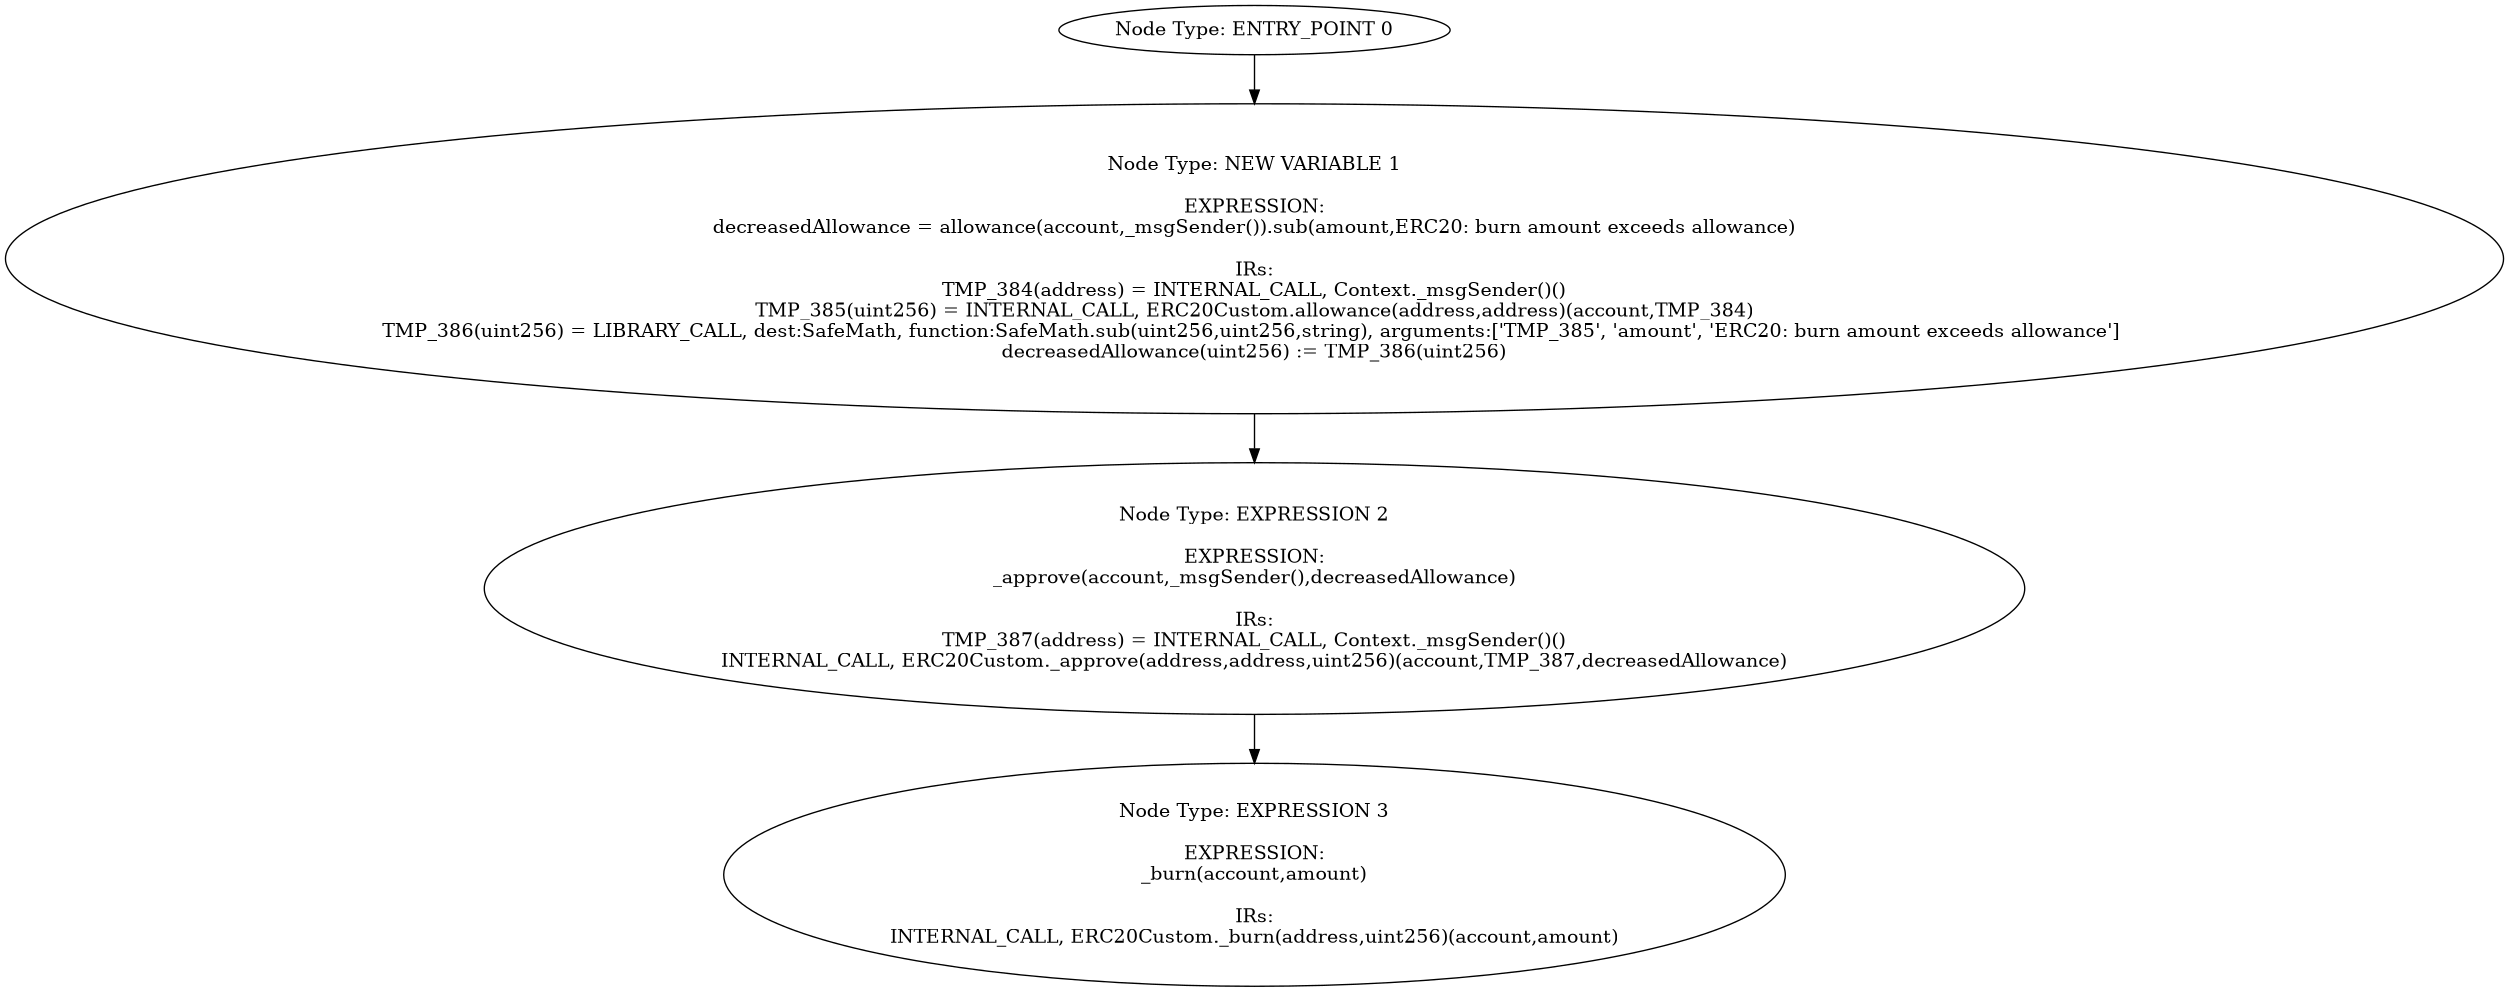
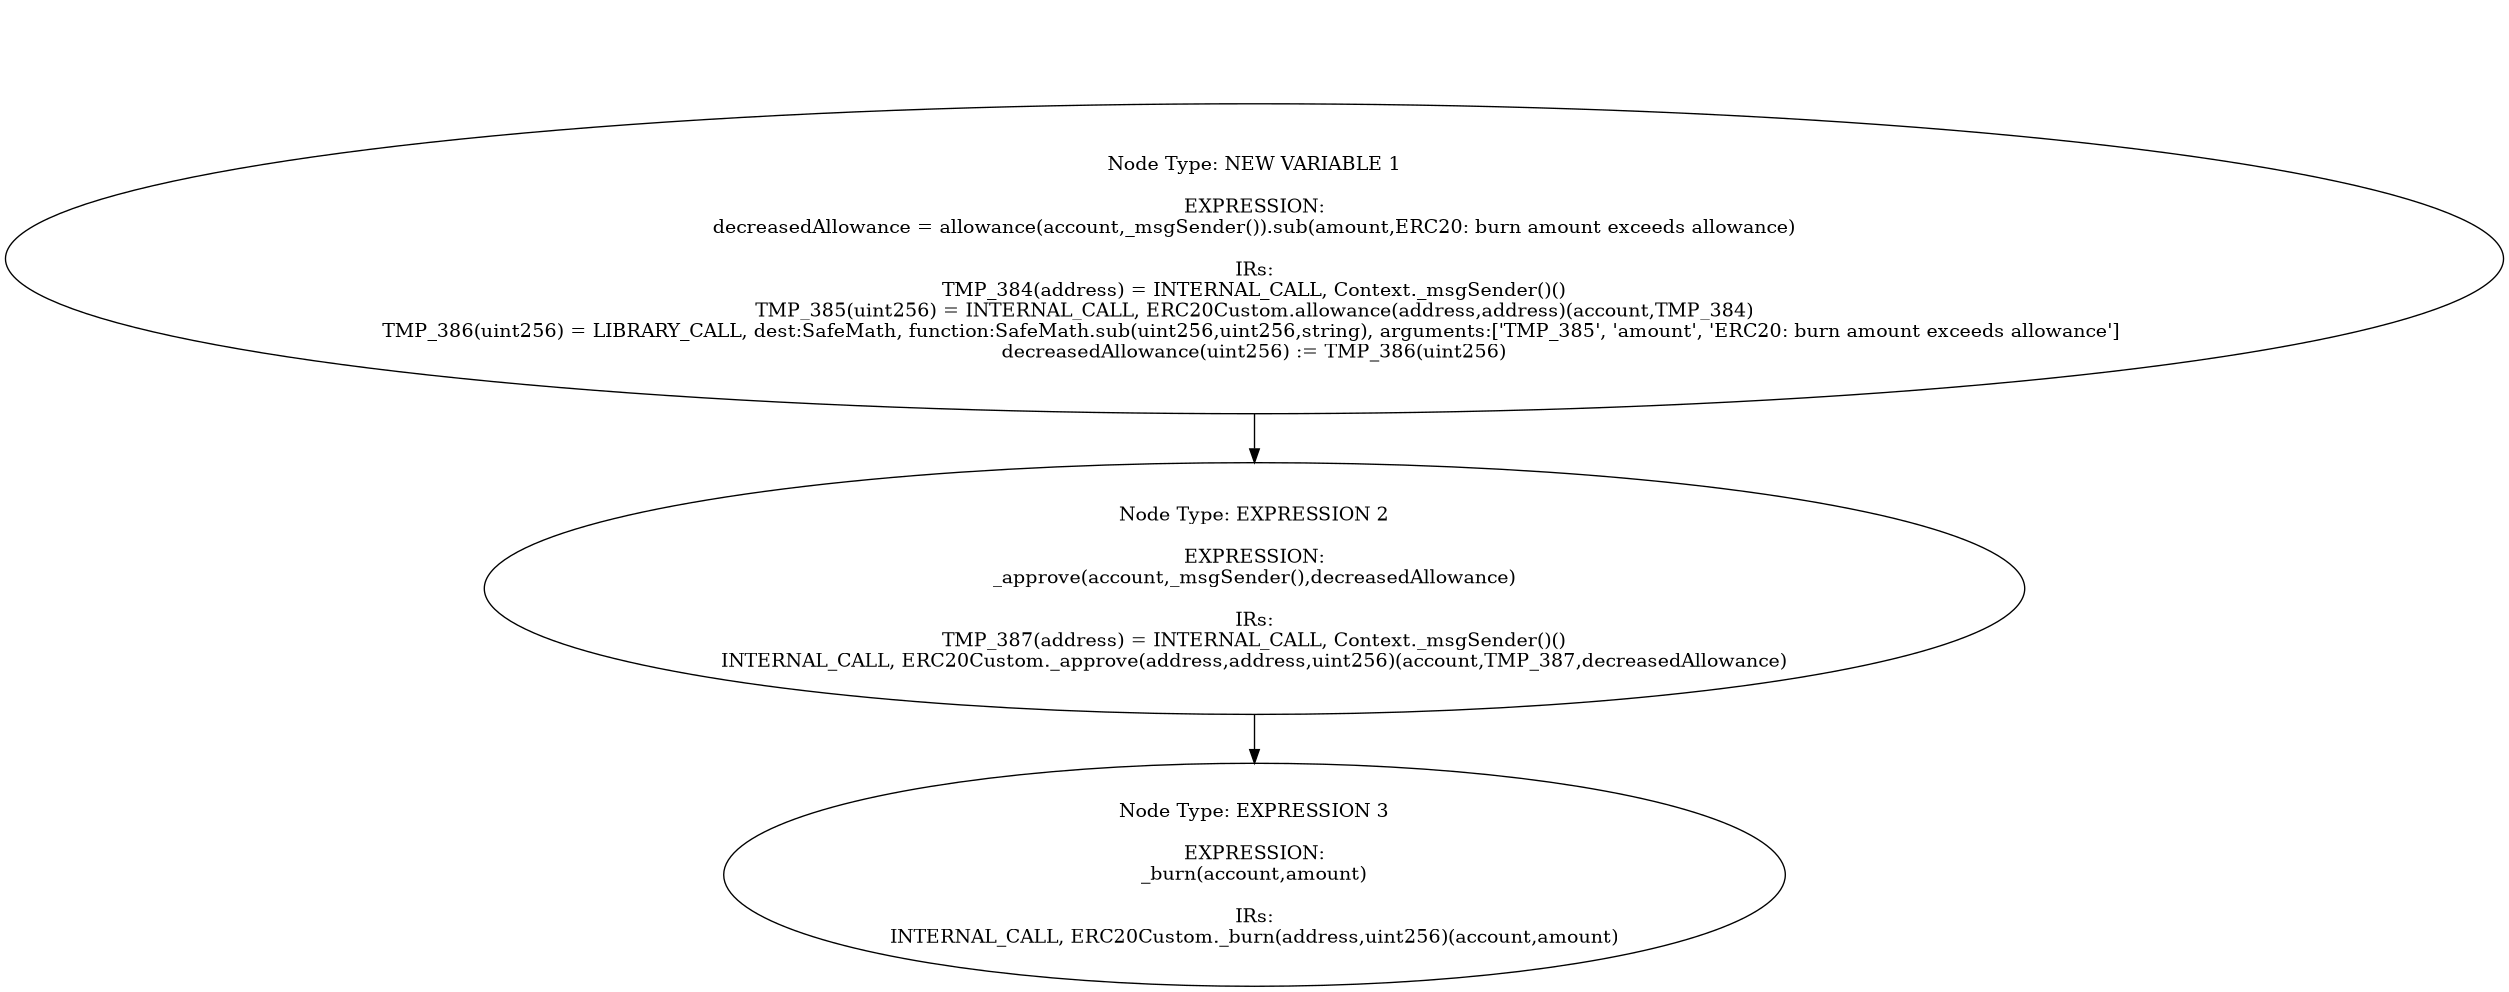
node "Node Type: ENTRY_POINT 0": removed
